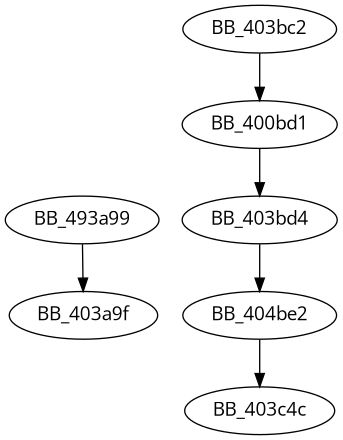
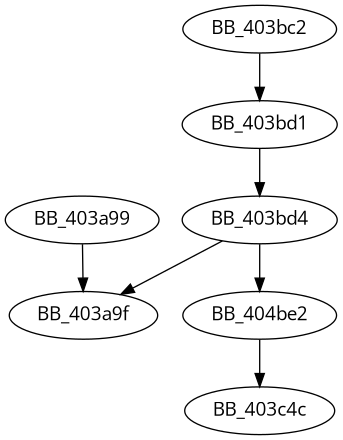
node "BB_400bd1": label "BB_400bd1" -> "BB_403bd1"
node "BB_493a99": label "BB_493a99" -> "BB_403a99"
edge "BB_403bd4" -> "BB_403a9f": added
